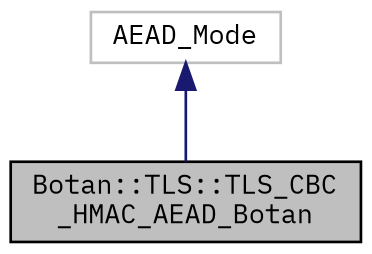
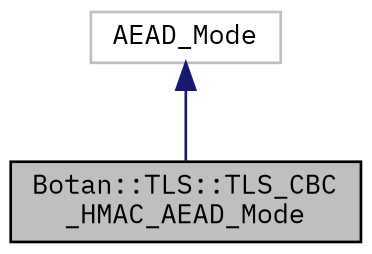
node "Botan::TLS::TLS_CBC _HMAC_AEAD_Botan": label "Botan::TLS::TLS_CBC _HMAC_AEAD_Botan" -> "Botan::TLS::TLS_CBC _HMAC_AEAD_Mode"
